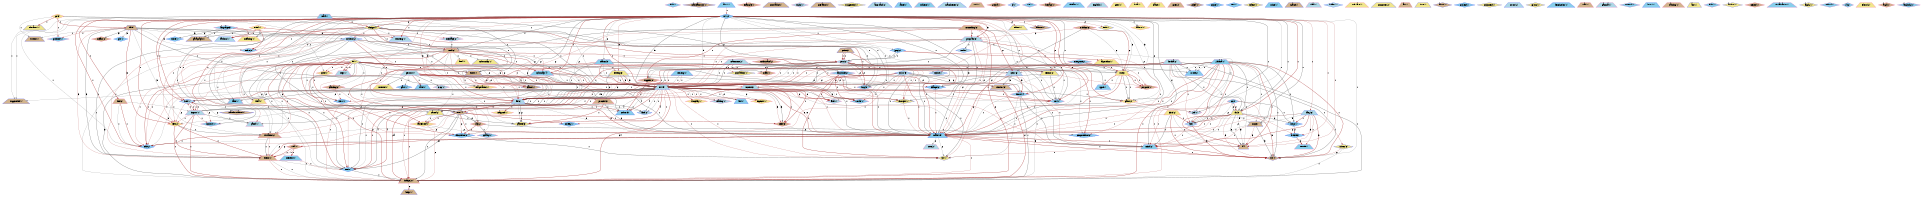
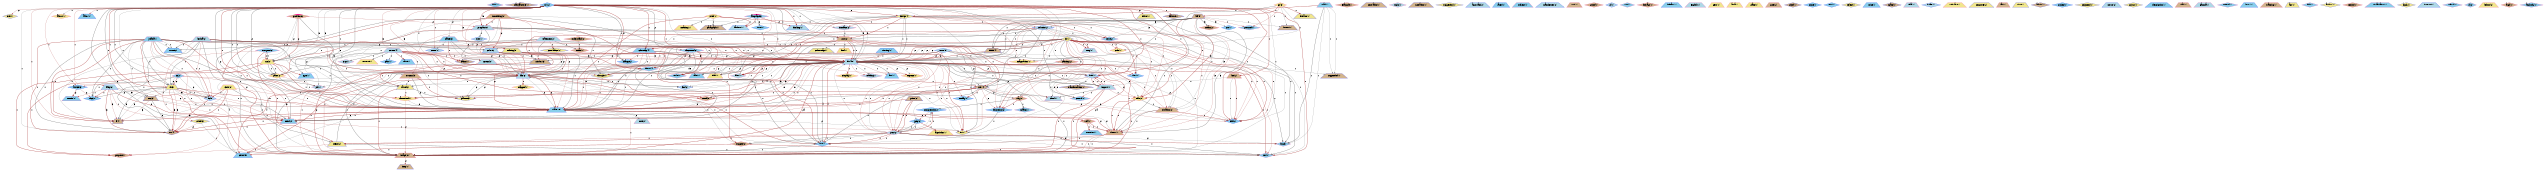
node "space(1)": shape trapezium -> diamond
node "internet(1)": added
edge "allow(1)" -> "xv(12)": reversed
edge "jpeg(2)" -> "compression(2)": reversed
edge "rohjc(1)" -> "article(3)": reversed
